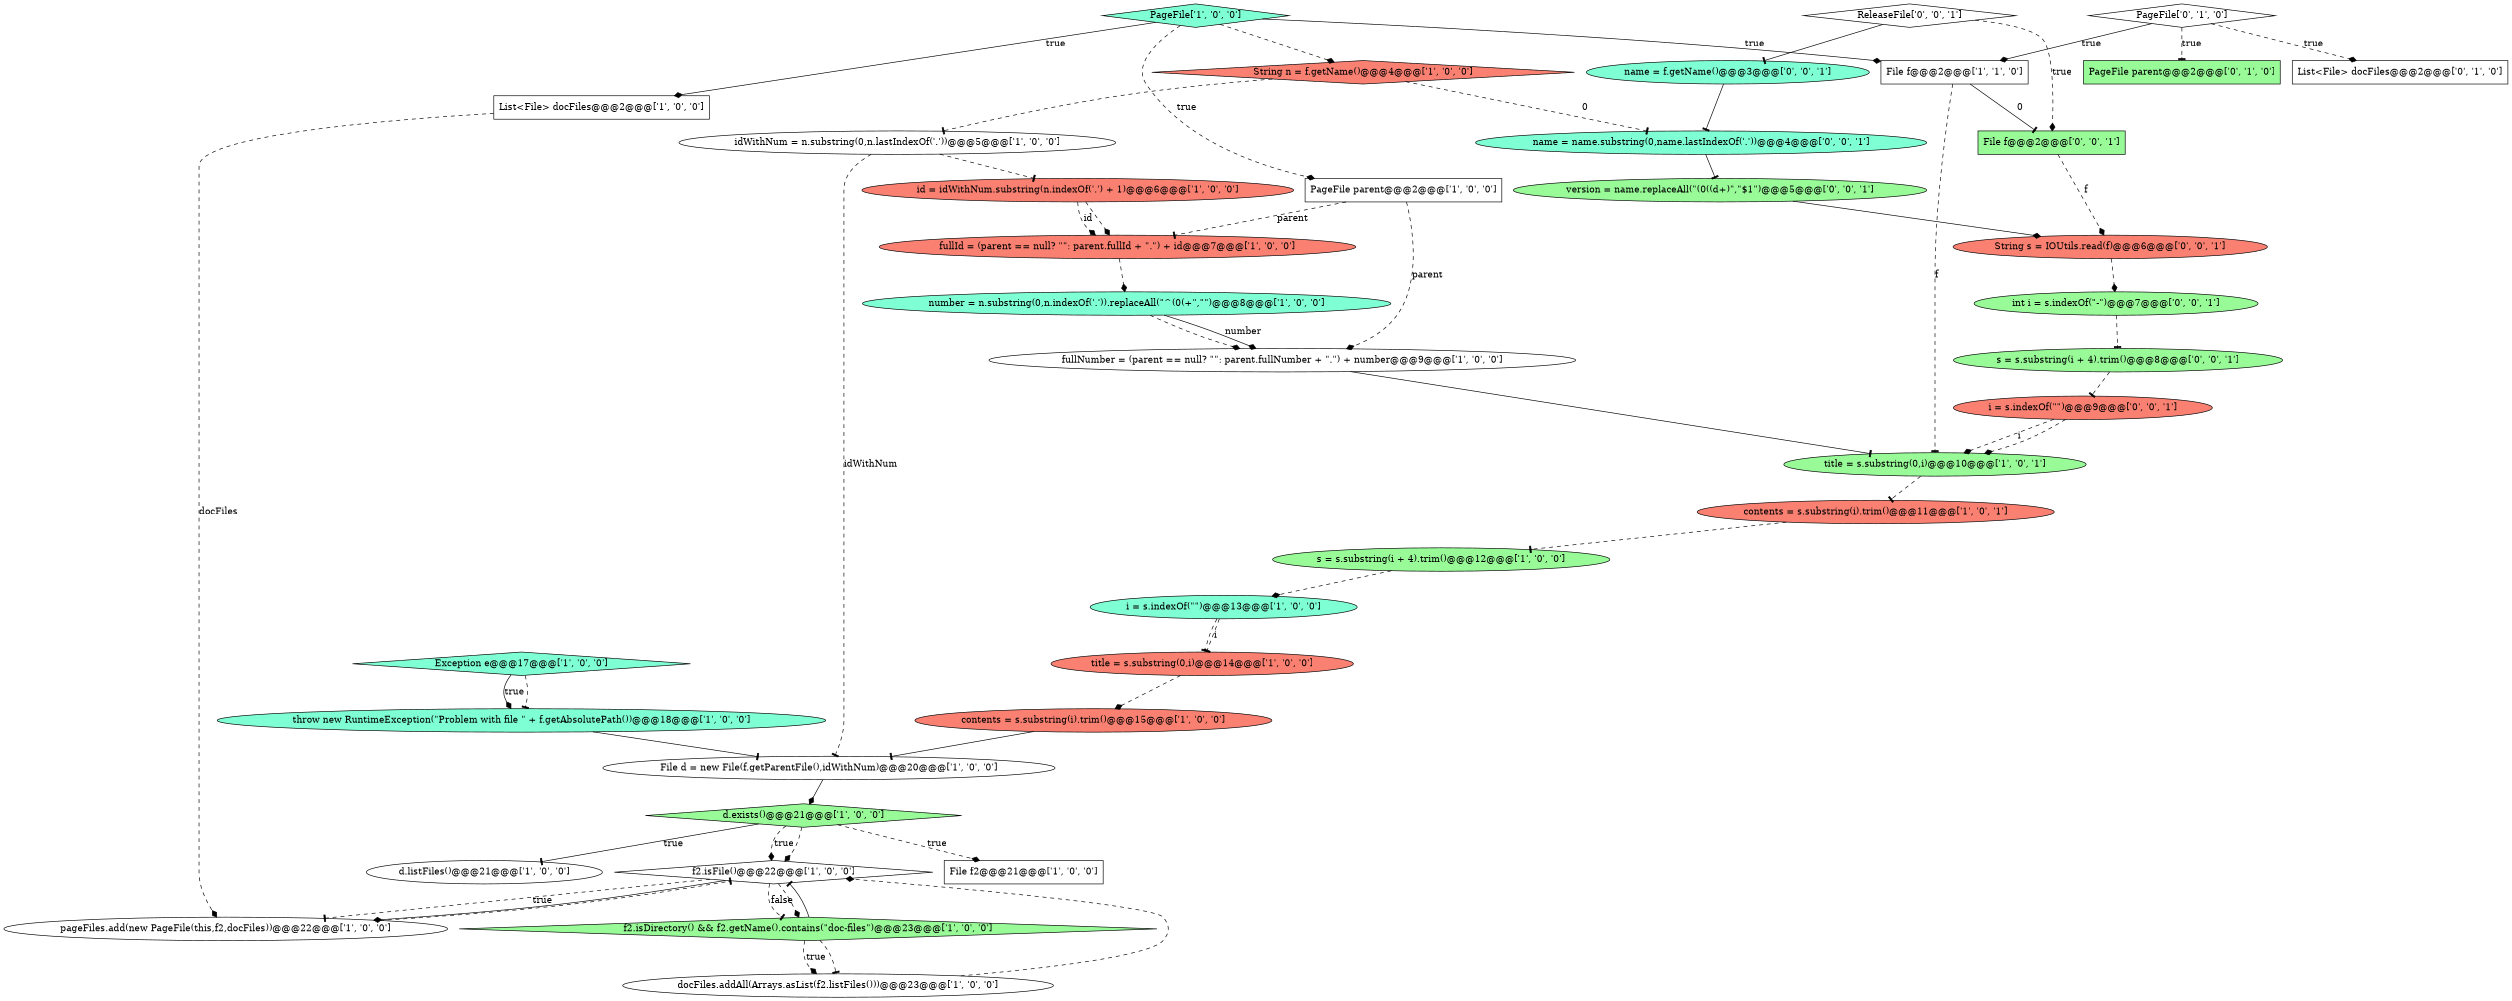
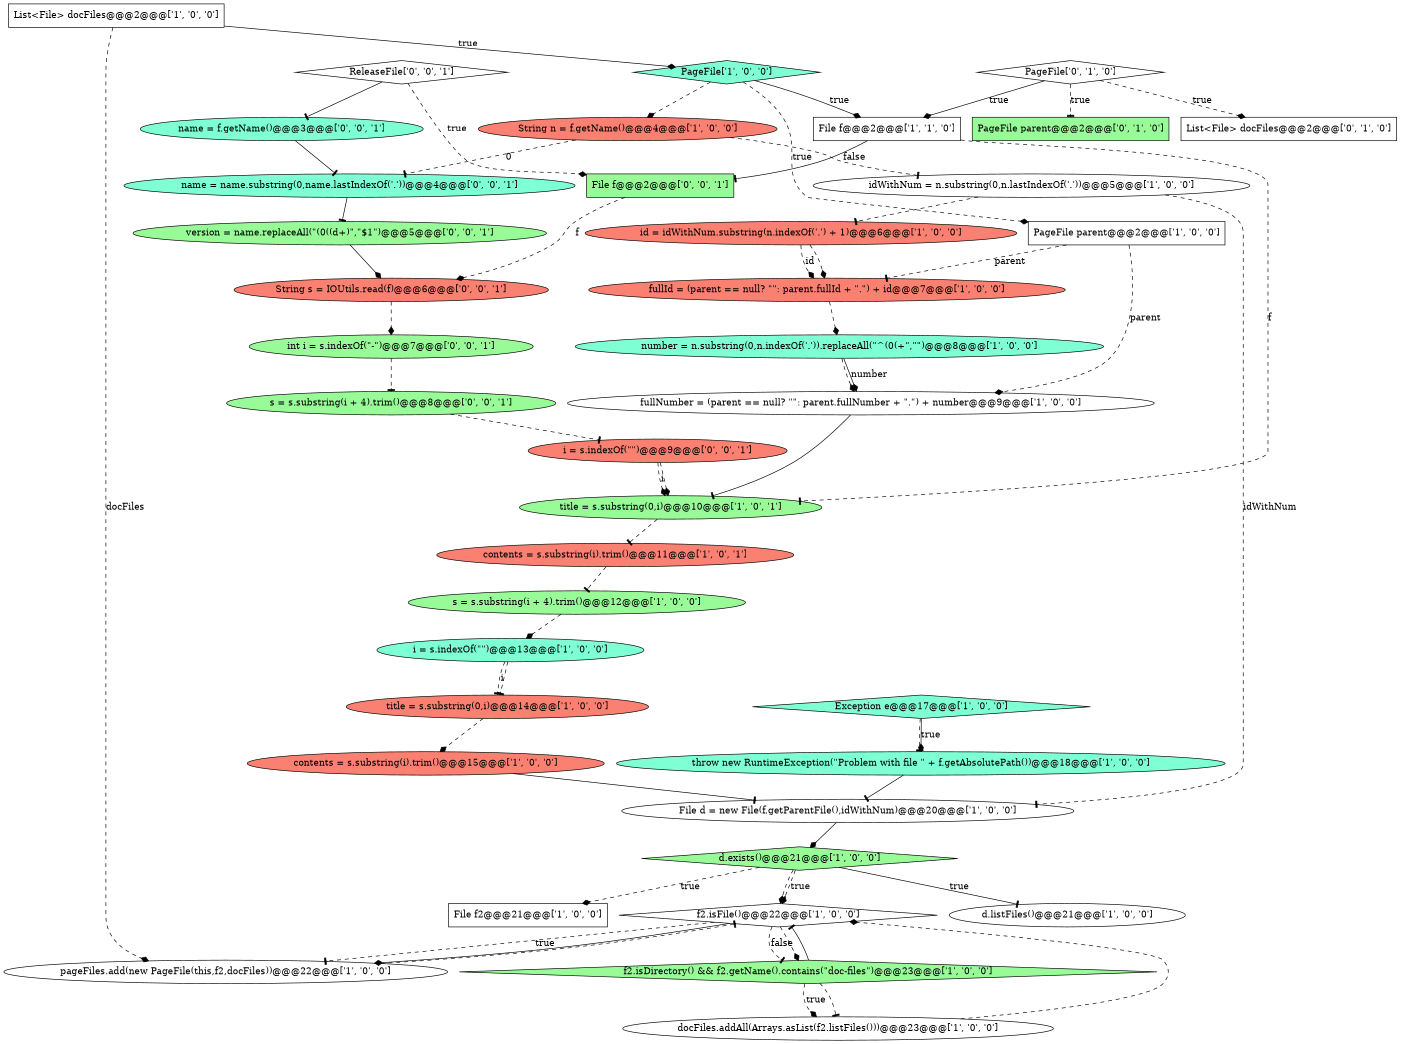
edge "PageFile['1', '0', '0']" -> "List<File> docFiles@@@2@@@['1', '0', '0']": reversed
node "String n = f.getName()@@@4@@@['1', '0', '0']": shape diamond -> ellipse
edge "File f@@@2@@@['1', '1', '0']" -> "File f@@@2@@@['0', '0', '1']": label "0" -> "false"
